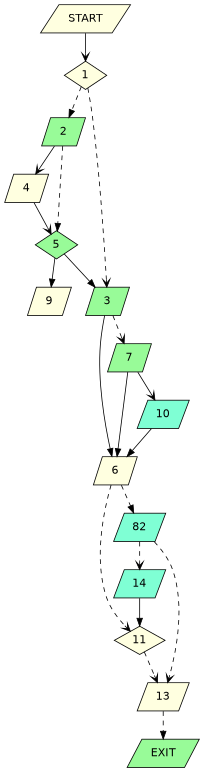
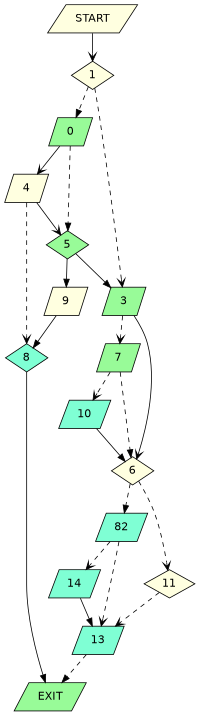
node "2": label "2" -> "0"
node "8": added
edge "3" -> "6": arrowhead normal -> vee
edge "7" -> "10": style solid -> dashed
edge "7" -> "6": style solid -> dashed
node "6": shape parallelogram -> diamond
edge "14" -> "11": now "14" -> "13"
node "13": fillcolor lightyellow -> aquamarine
